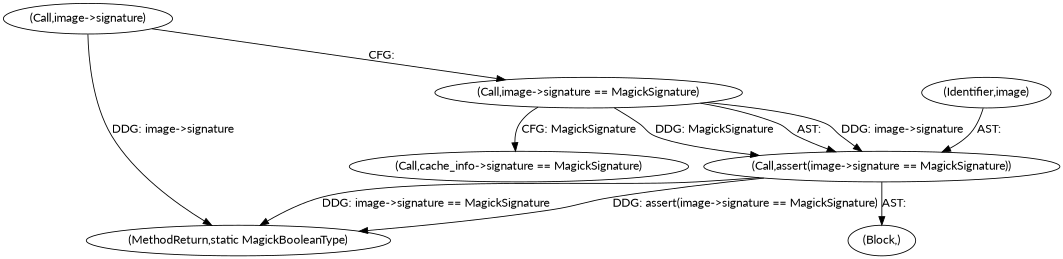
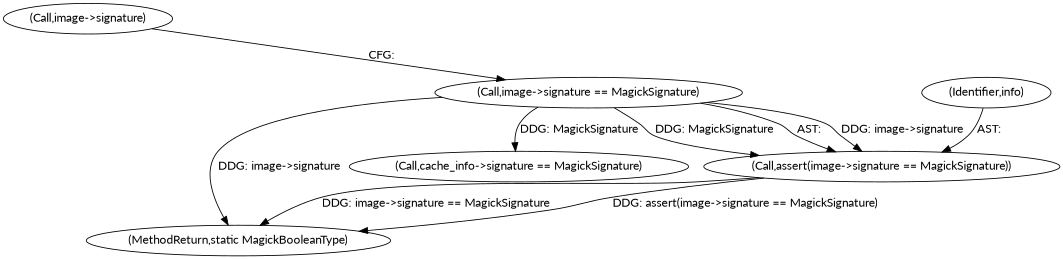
node "(Identifier,image)": label "(Identifier,image)" -> "(Identifier,info)"
edge "(Call,image->signature == MagickSignature)" -> "(Call,cache_info->signature == MagickSignature)": label "CFG: MagickSignature" -> "DDG: MagickSignature"
edge "(Call,image->signature)" -> "(MethodReturn,static MagickBooleanType)": now "(Call,image->signature == MagickSignature)" -> "(MethodReturn,static MagickBooleanType)"
node "(Block,)": removed
